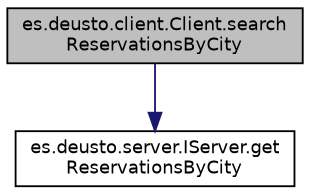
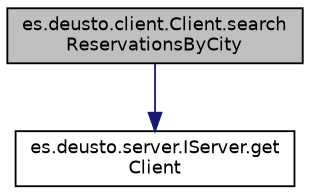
node "es.deusto.server.IServer.get ReservationsByCity": label "es.deusto.server.IServer.get ReservationsByCity" -> "es.deusto.server.IServer.get Client"
